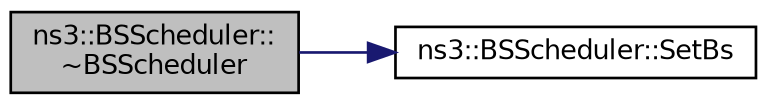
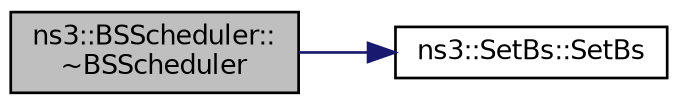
node "ns3::BSScheduler::SetBs": label "ns3::BSScheduler::SetBs" -> "ns3::SetBs::SetBs"
